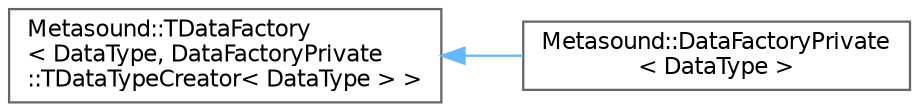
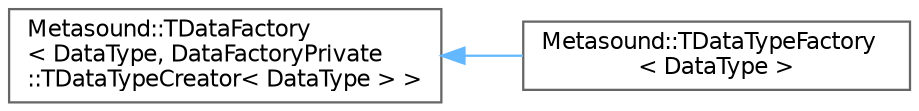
node "Metasound::DataFactoryPrivate < DataType >": label "Metasound::DataFactoryPrivate < DataType >" -> "Metasound::TDataTypeFactory < DataType >"
